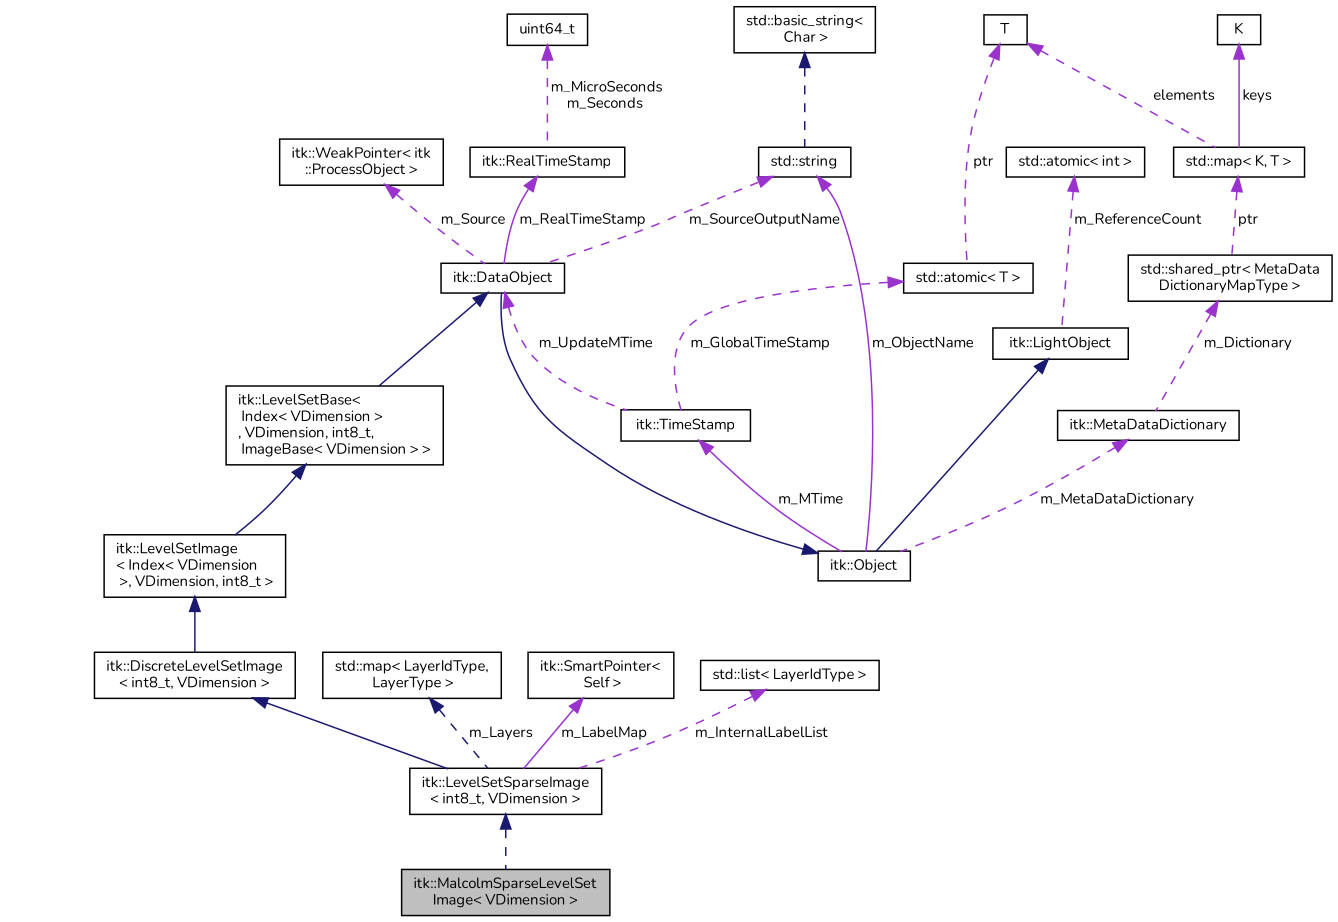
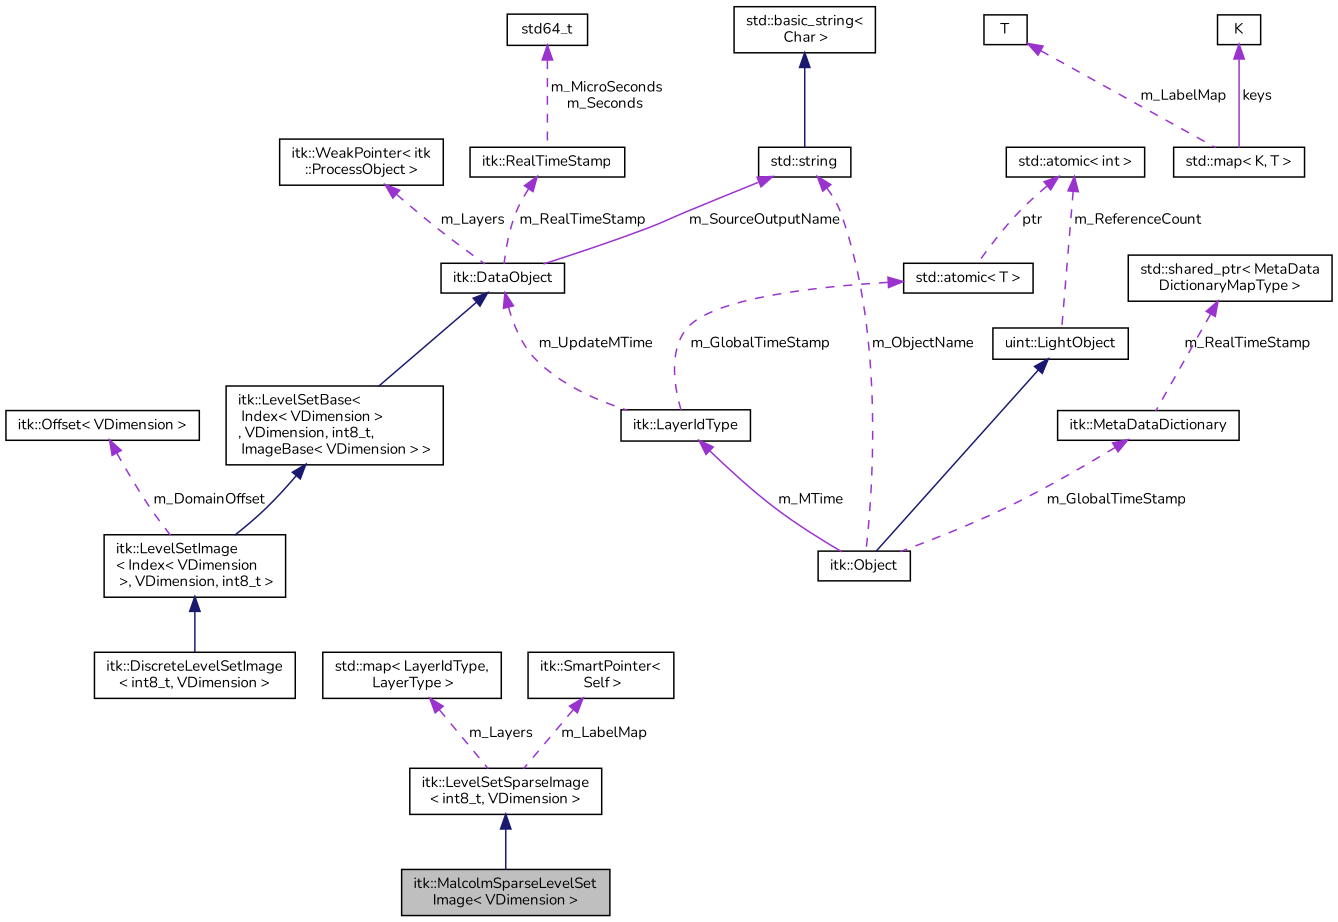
node "uint64_t": label "uint64_t" -> "std64_t"
edge "std::map< K, T >" -> "T": label " elements" -> " m_LabelMap"
edge "std::string" -> "std::basic_string< Char >": style dashed -> solid
edge "std::atomic< T >" -> "T": now "std::atomic< T >" -> "std::atomic< int >"
edge "itk::DataObject" -> "itk::WeakPointer< itk ::ProcessObject >": label " m_Source" -> " m_Layers"
edge "std::shared_ptr< MetaData DictionaryMapType >" -> "std::map< K, T >": removed, label "ptr"
edge "itk::DataObject" -> "itk::RealTimeStamp": style solid -> dashed
edge "itk::DataObject" -> "std::string": style dashed -> solid
node "itk::LightObject": label "itk::LightObject" -> "uint::LightObject"
edge "itk::MetaDataDictionary" -> "std::shared_ptr< MetaData DictionaryMapType >": label " m_Dictionary" -> " m_RealTimeStamp"
edge "itk::Object" -> "std::string": style solid -> dashed
node "itk::Offset< VDimension >": added
node "itk::TimeStamp": label "itk::TimeStamp" -> "itk::LayerIdType"
edge "itk::DataObject" -> "itk::Object": removed
edge "itk::Object" -> "itk::MetaDataDictionary": label " m_MetaDataDictionary" -> " m_GlobalTimeStamp"
node "std::list< LayerIdType >": removed
edge "itk::LevelSetSparseImage < int8_t, VDimension >" -> "itk::DiscreteLevelSetImage < int8_t, VDimension >": removed
edge "itk::LevelSetSparseImage < int8_t, VDimension >" -> "std::map< LayerIdType, LayerType >": color midnightblue -> darkorchid3
edge "itk::LevelSetSparseImage < int8_t, VDimension >" -> "itk::SmartPointer< Self >": style solid -> dashed
edge "itk::MalcolmSparseLevelSet Image< VDimension >" -> "itk::LevelSetSparseImage < int8_t, VDimension >": style dashed -> solid
